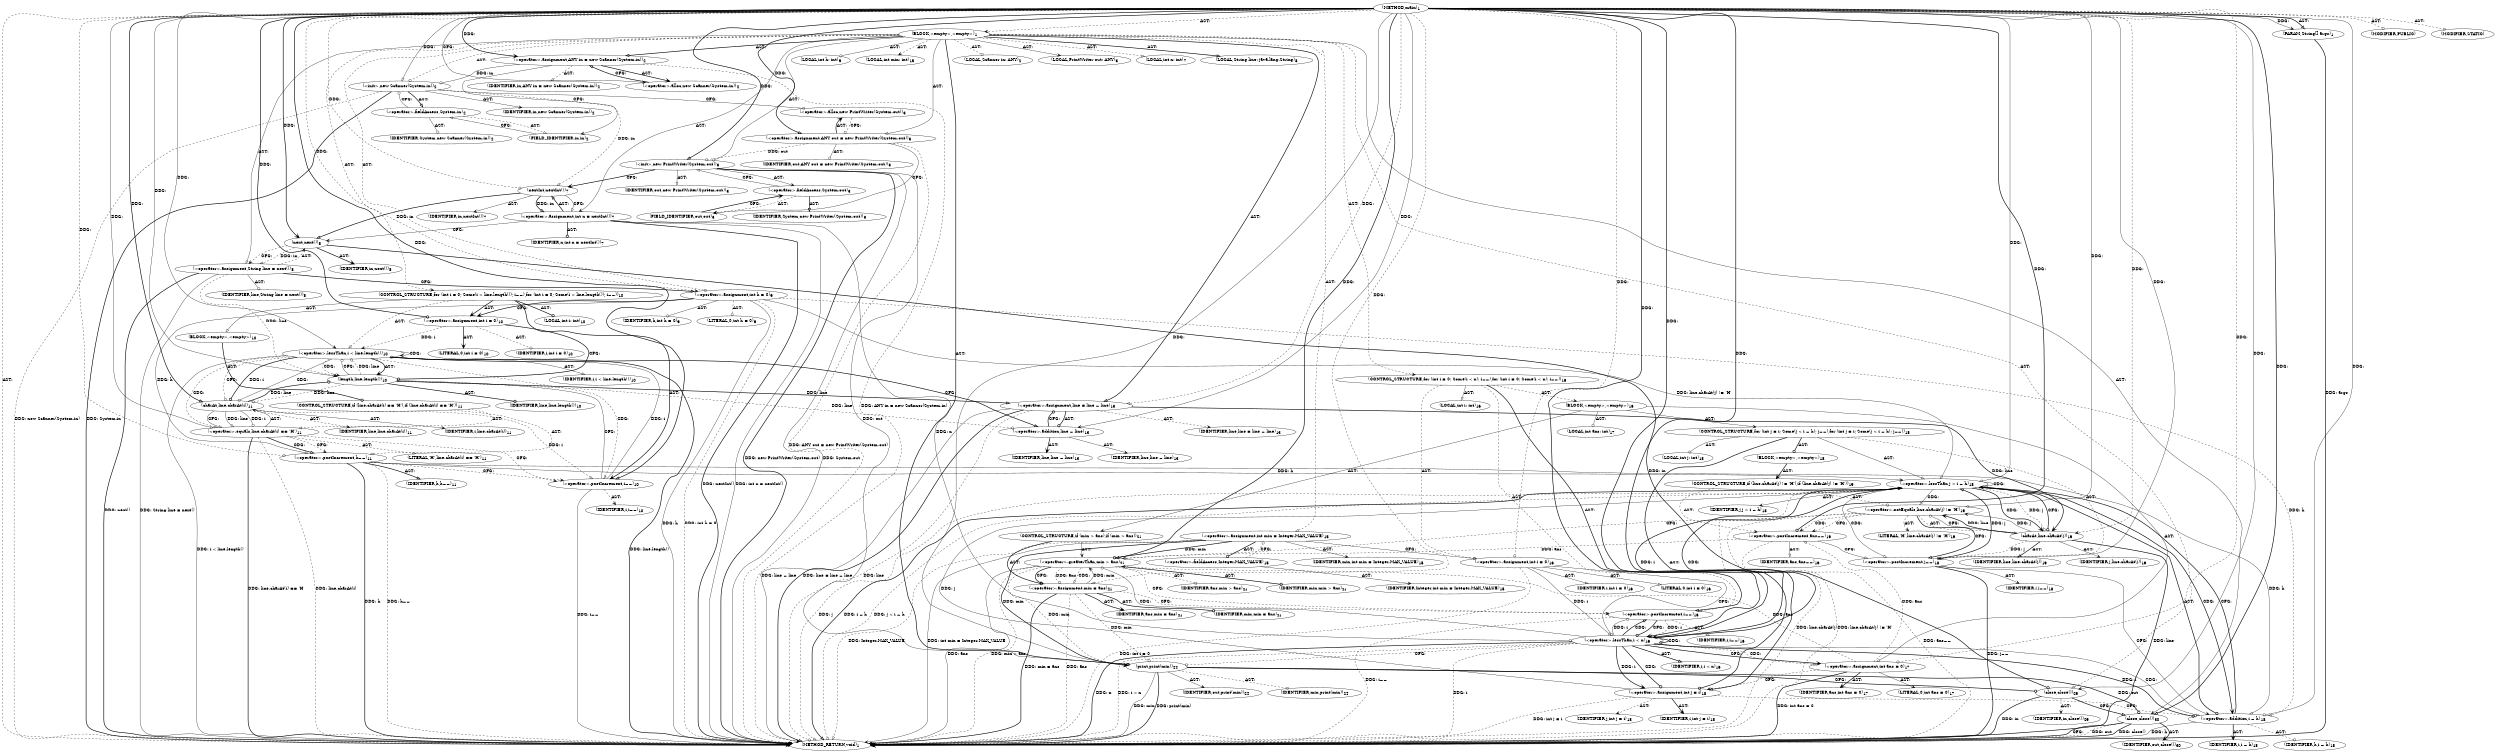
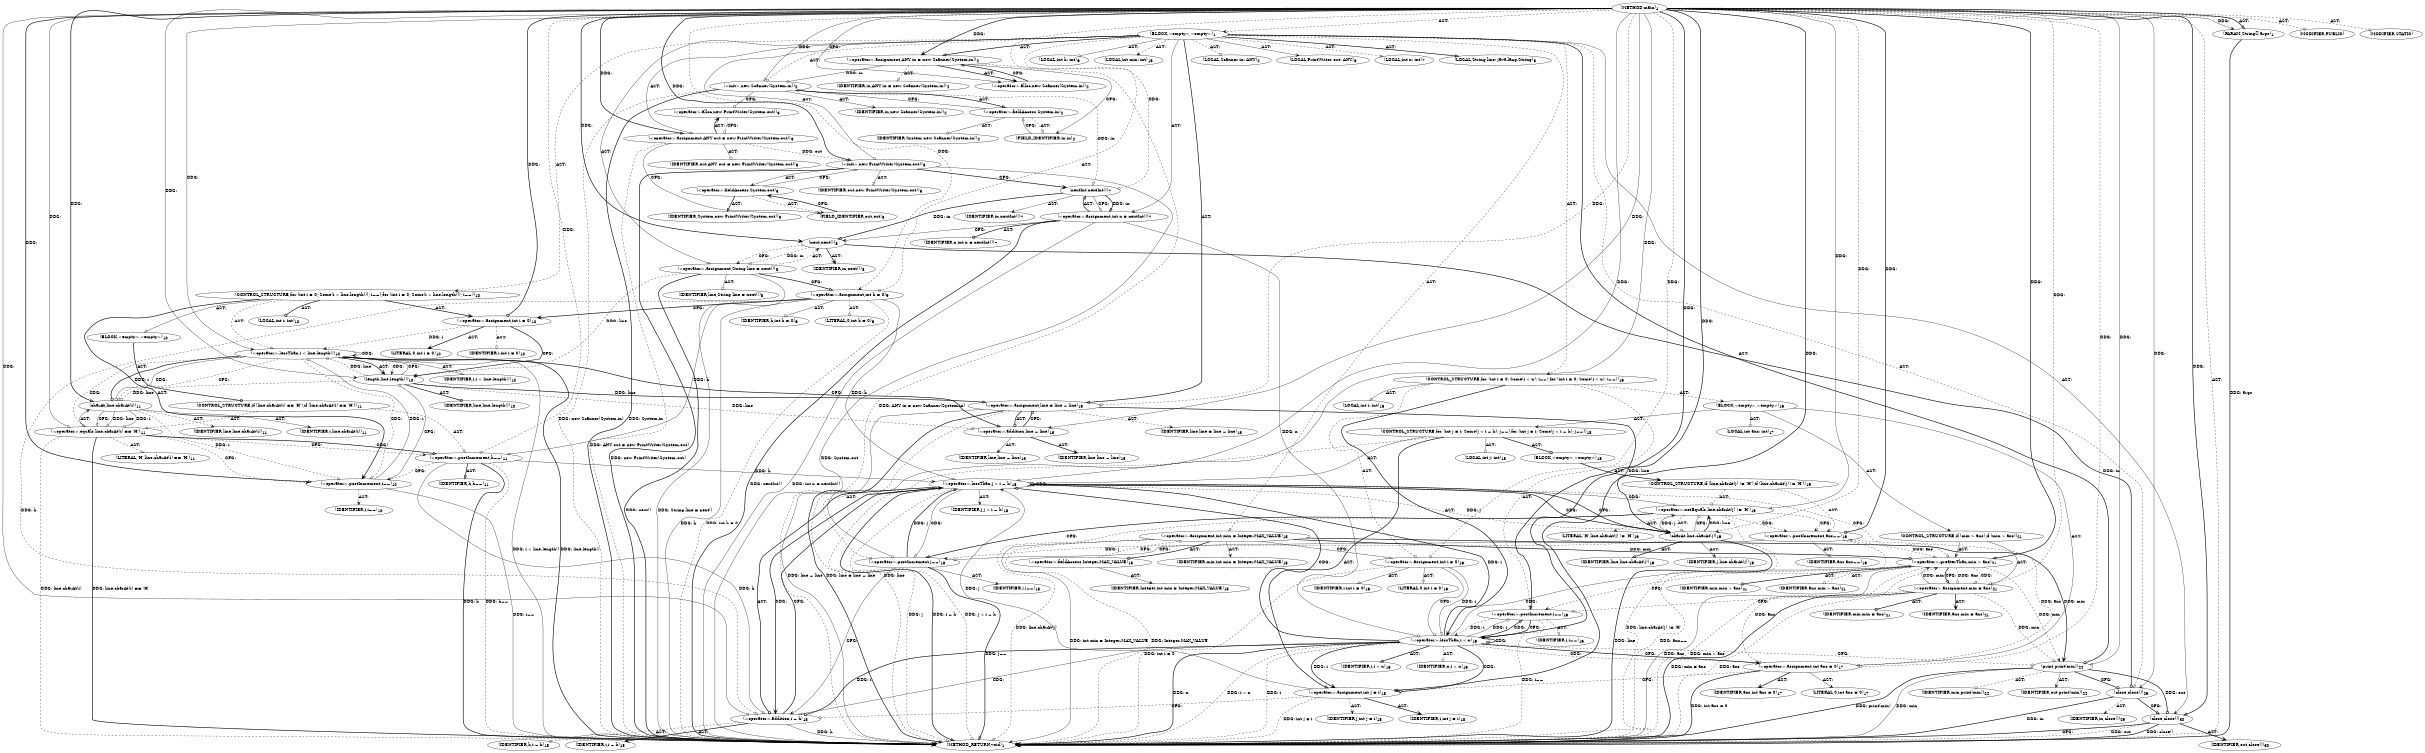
edge "(charAt,line.charAt(i))" -> "(length,line.length())": removed, label "DDG: line"
edge "(<operator>.assignment,int h = 0)" -> "(<operator>.lessThan,j < i + h)": label "DDG: line.charAt(j) != 'H'" -> "DDG: h"
edge "(<init>,new PrintWriter(System.out))" -> "(print,print(min))": removed, label "DDG: out"
edge "(CONTROL_STRUCTURE,if (min > ans),if (min > ans))" -> "(<operator>.assignment,min = ans)": style bold -> solid
node "(IDENTIFIER,n,i < n)": added
